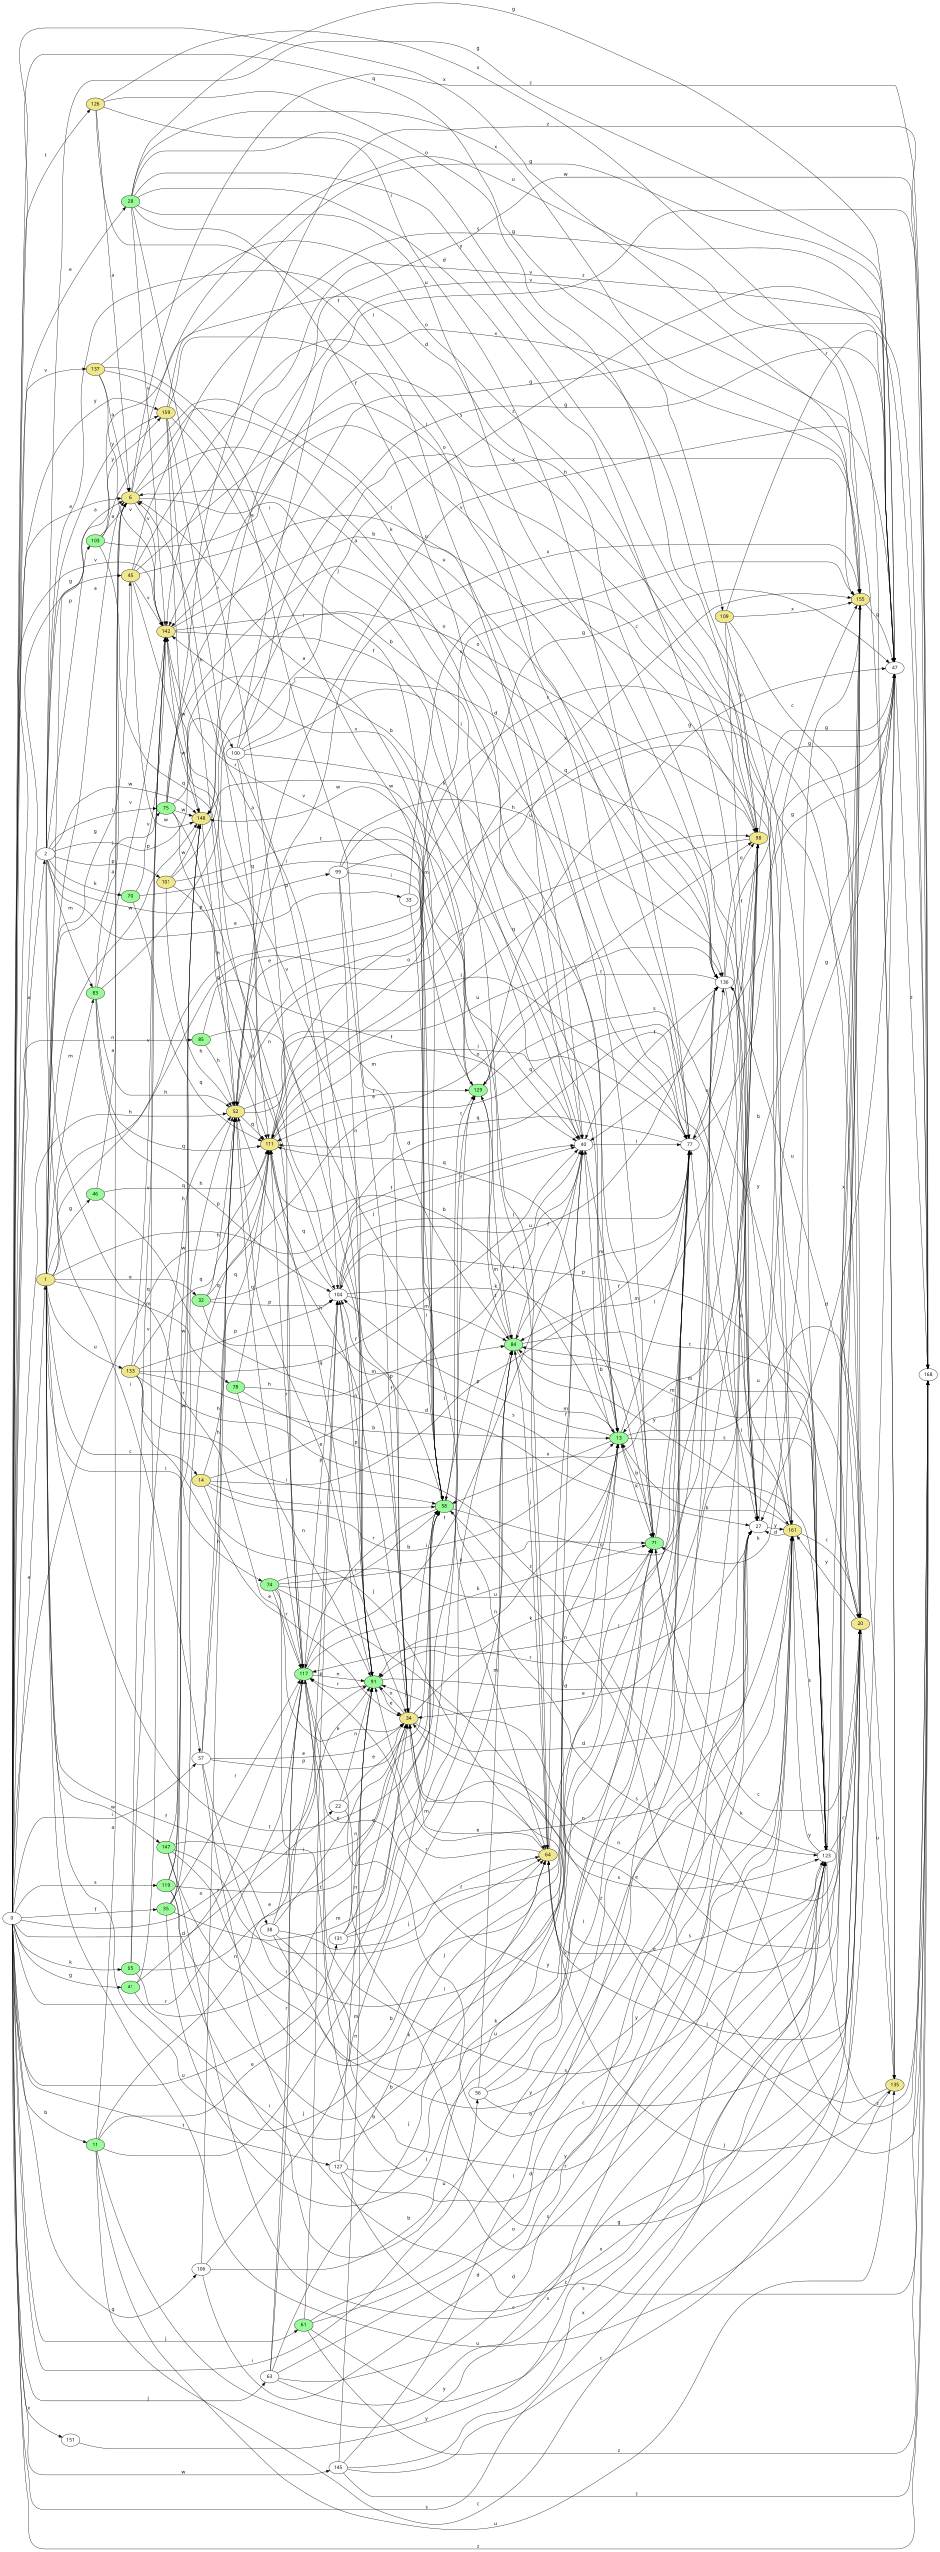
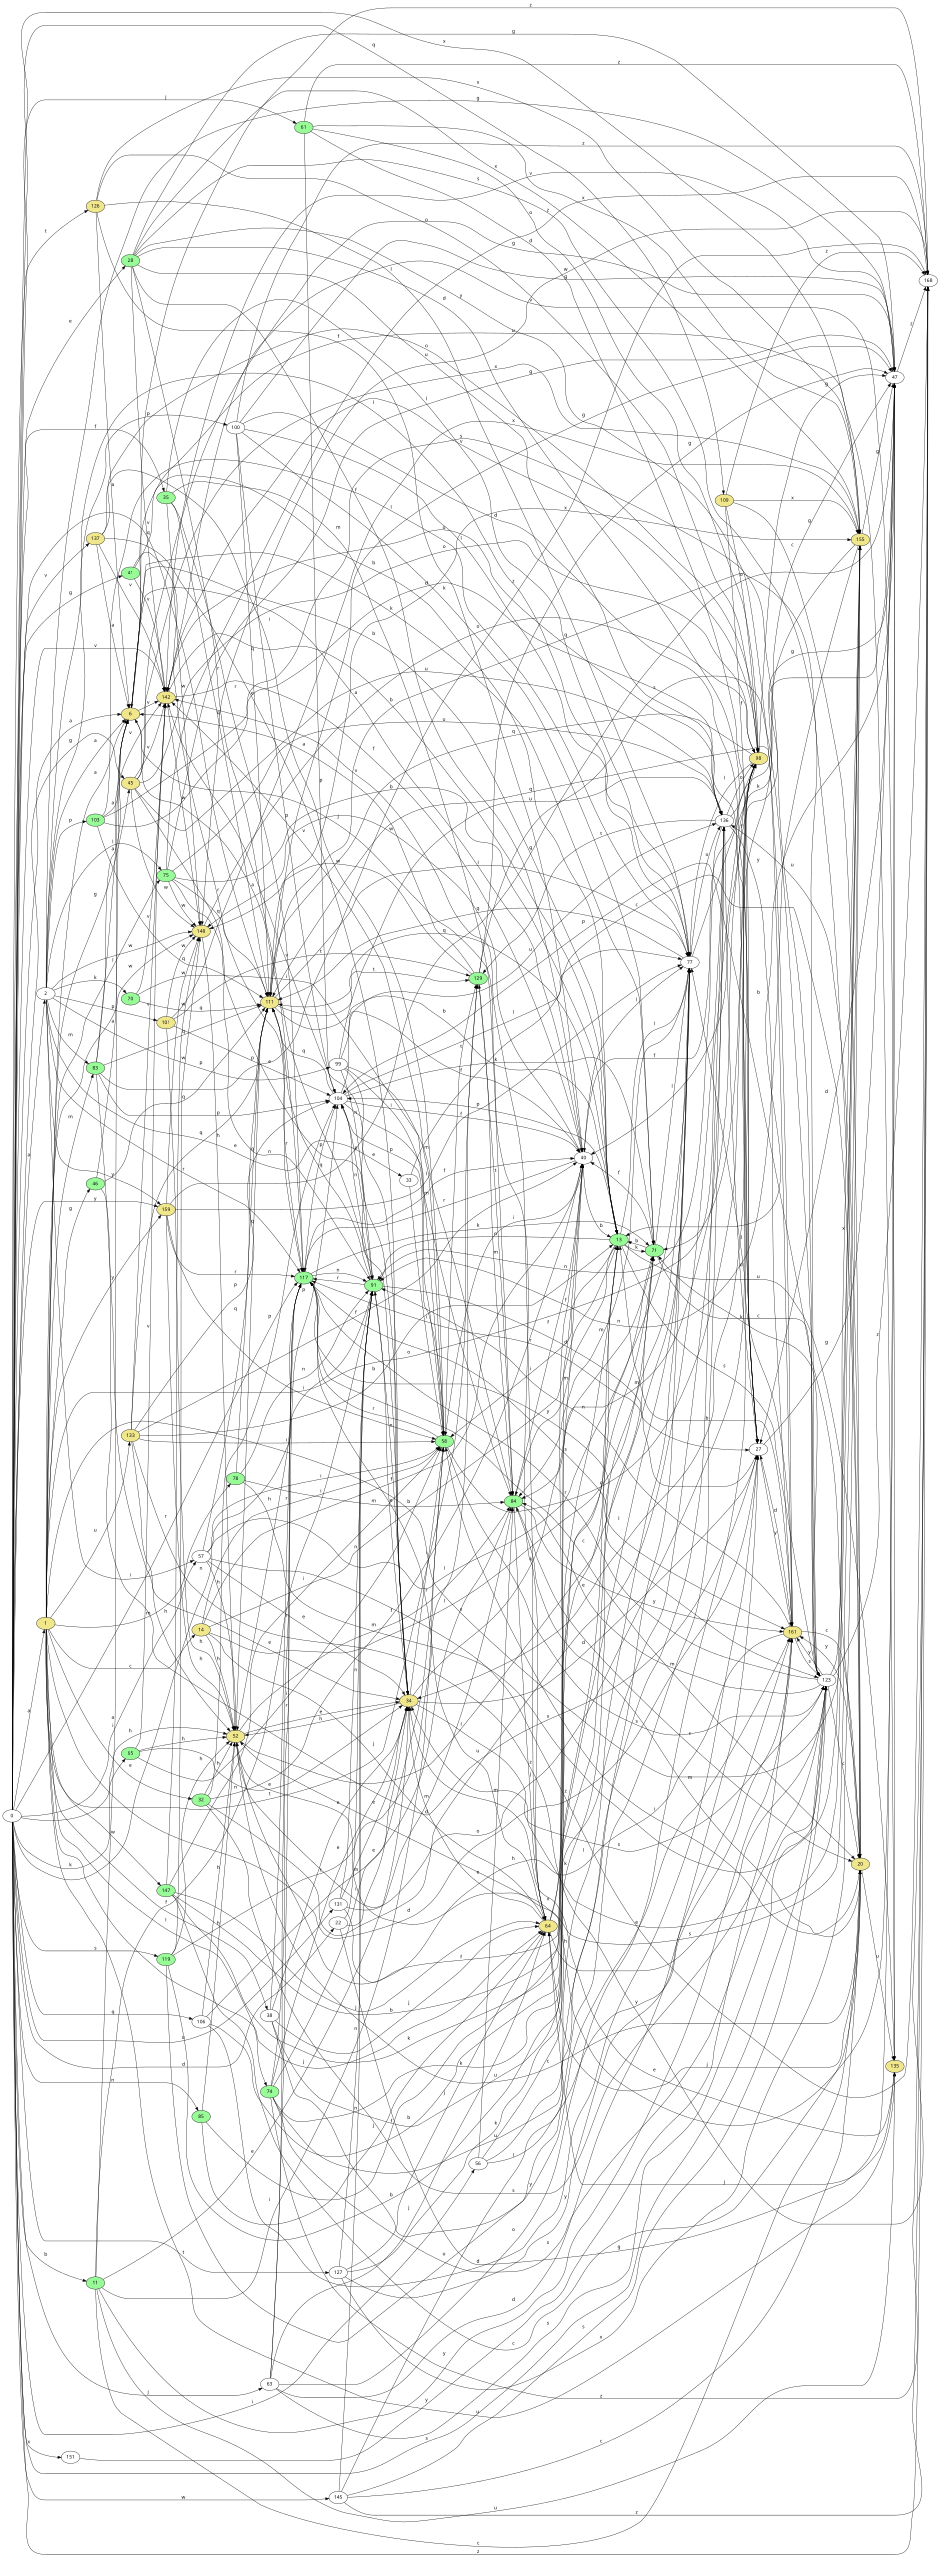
edge "109" -> "168": label "r" -> "z"
edge "40" -> "117": added, label "r"
